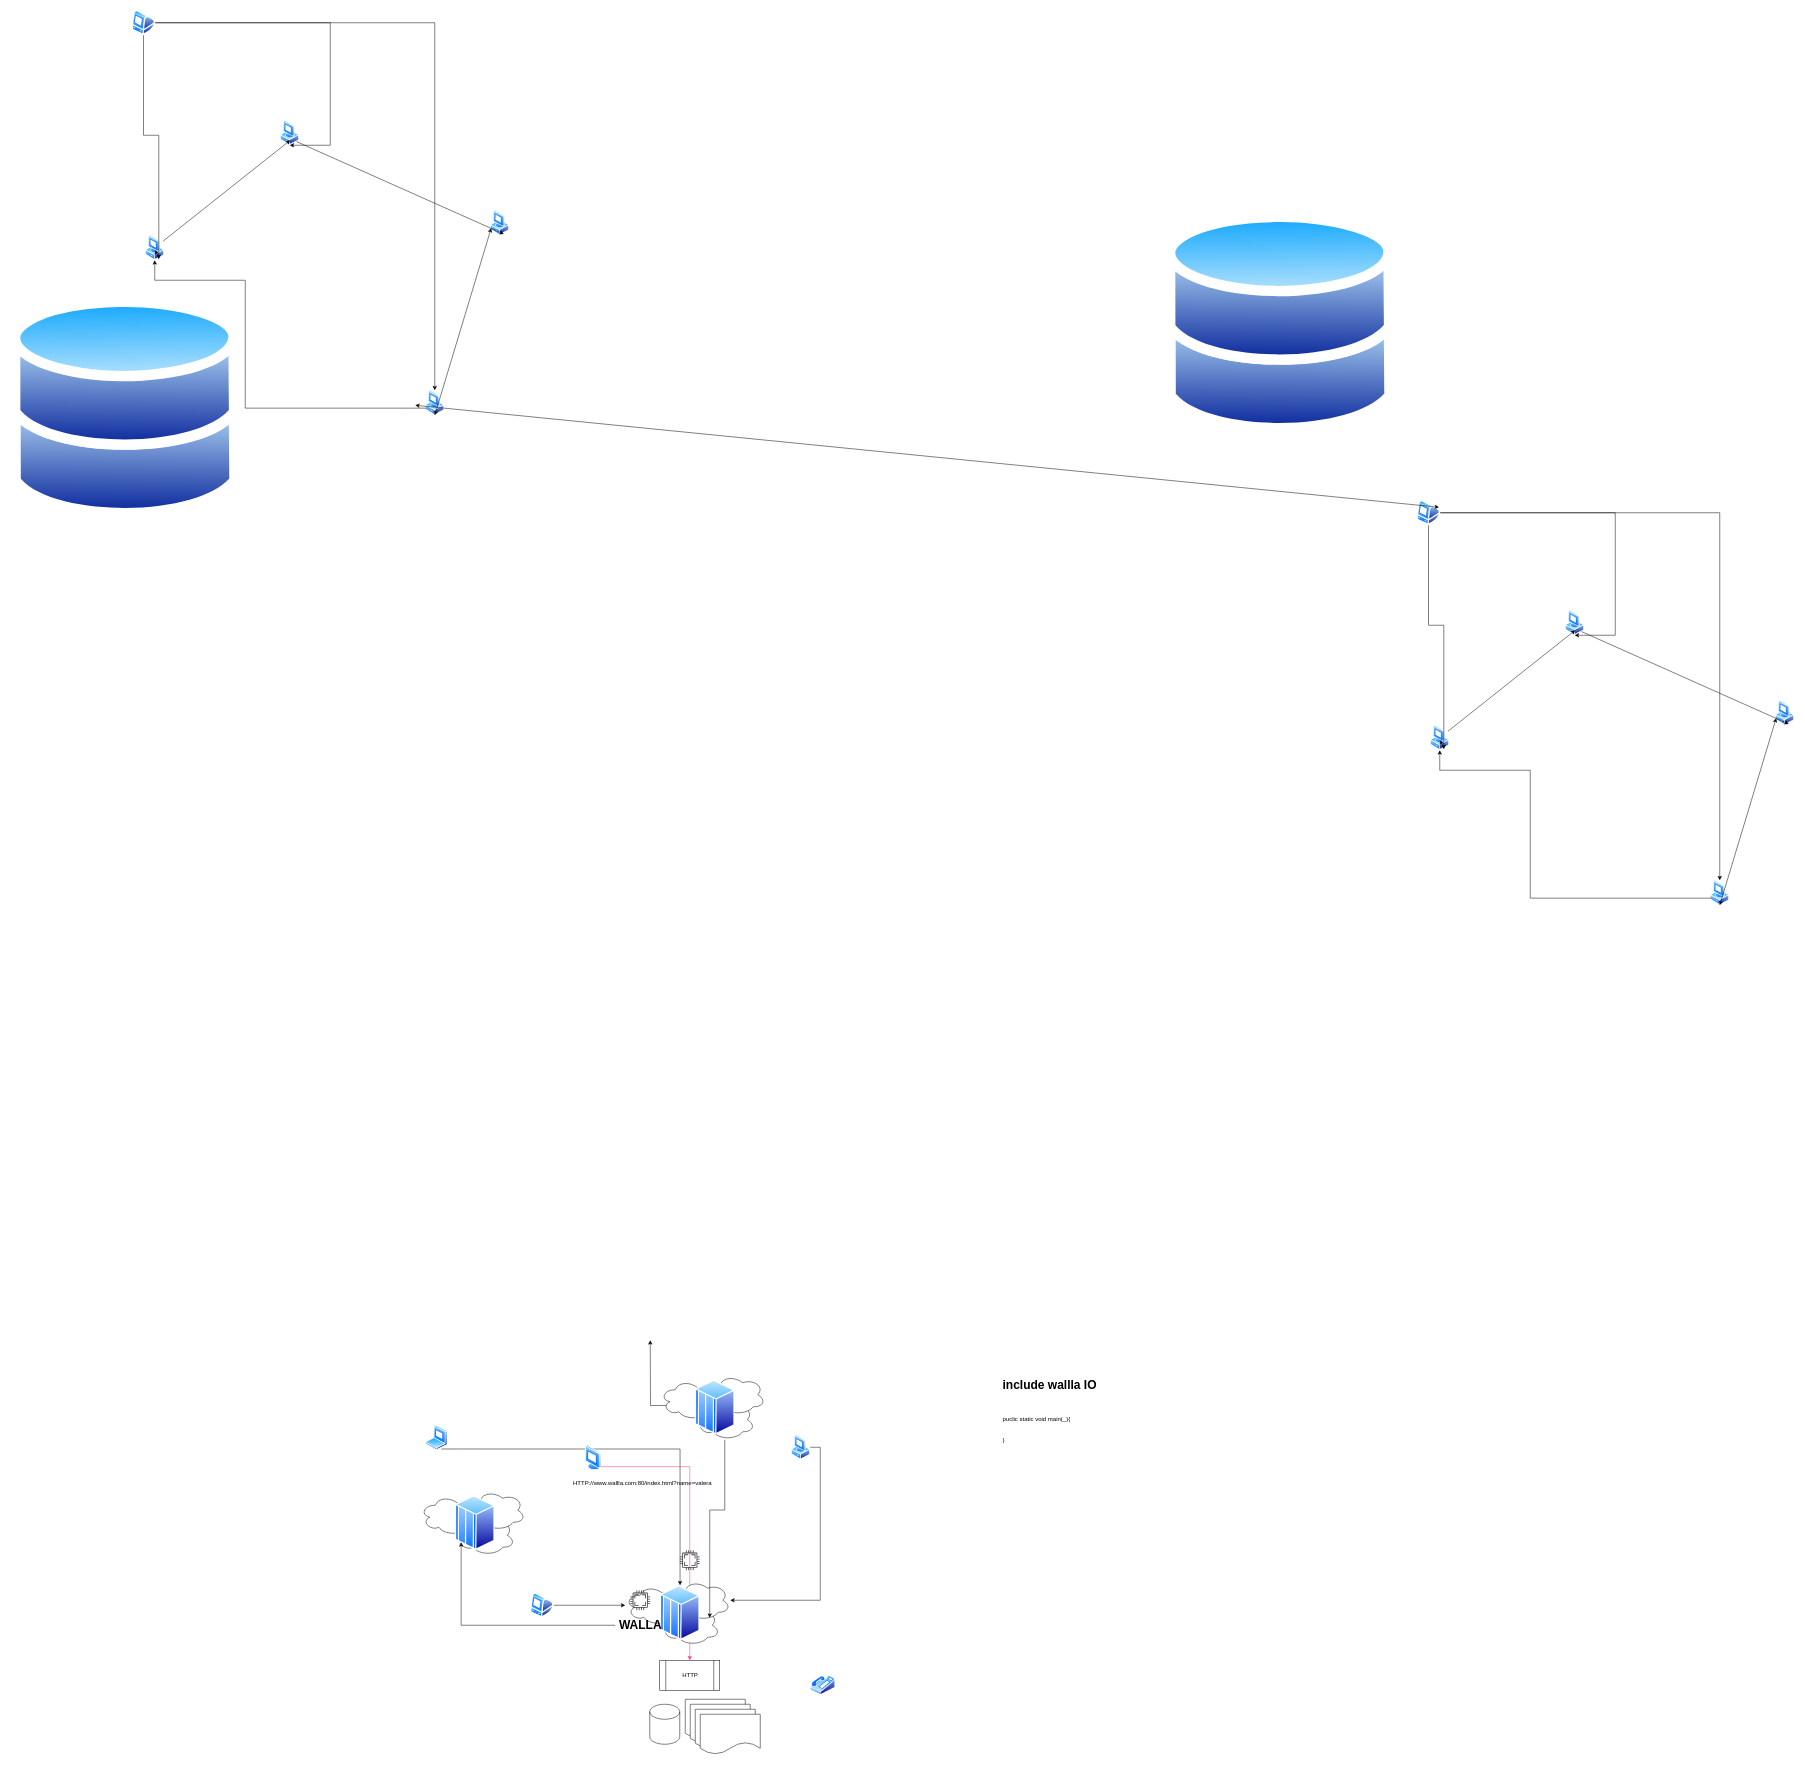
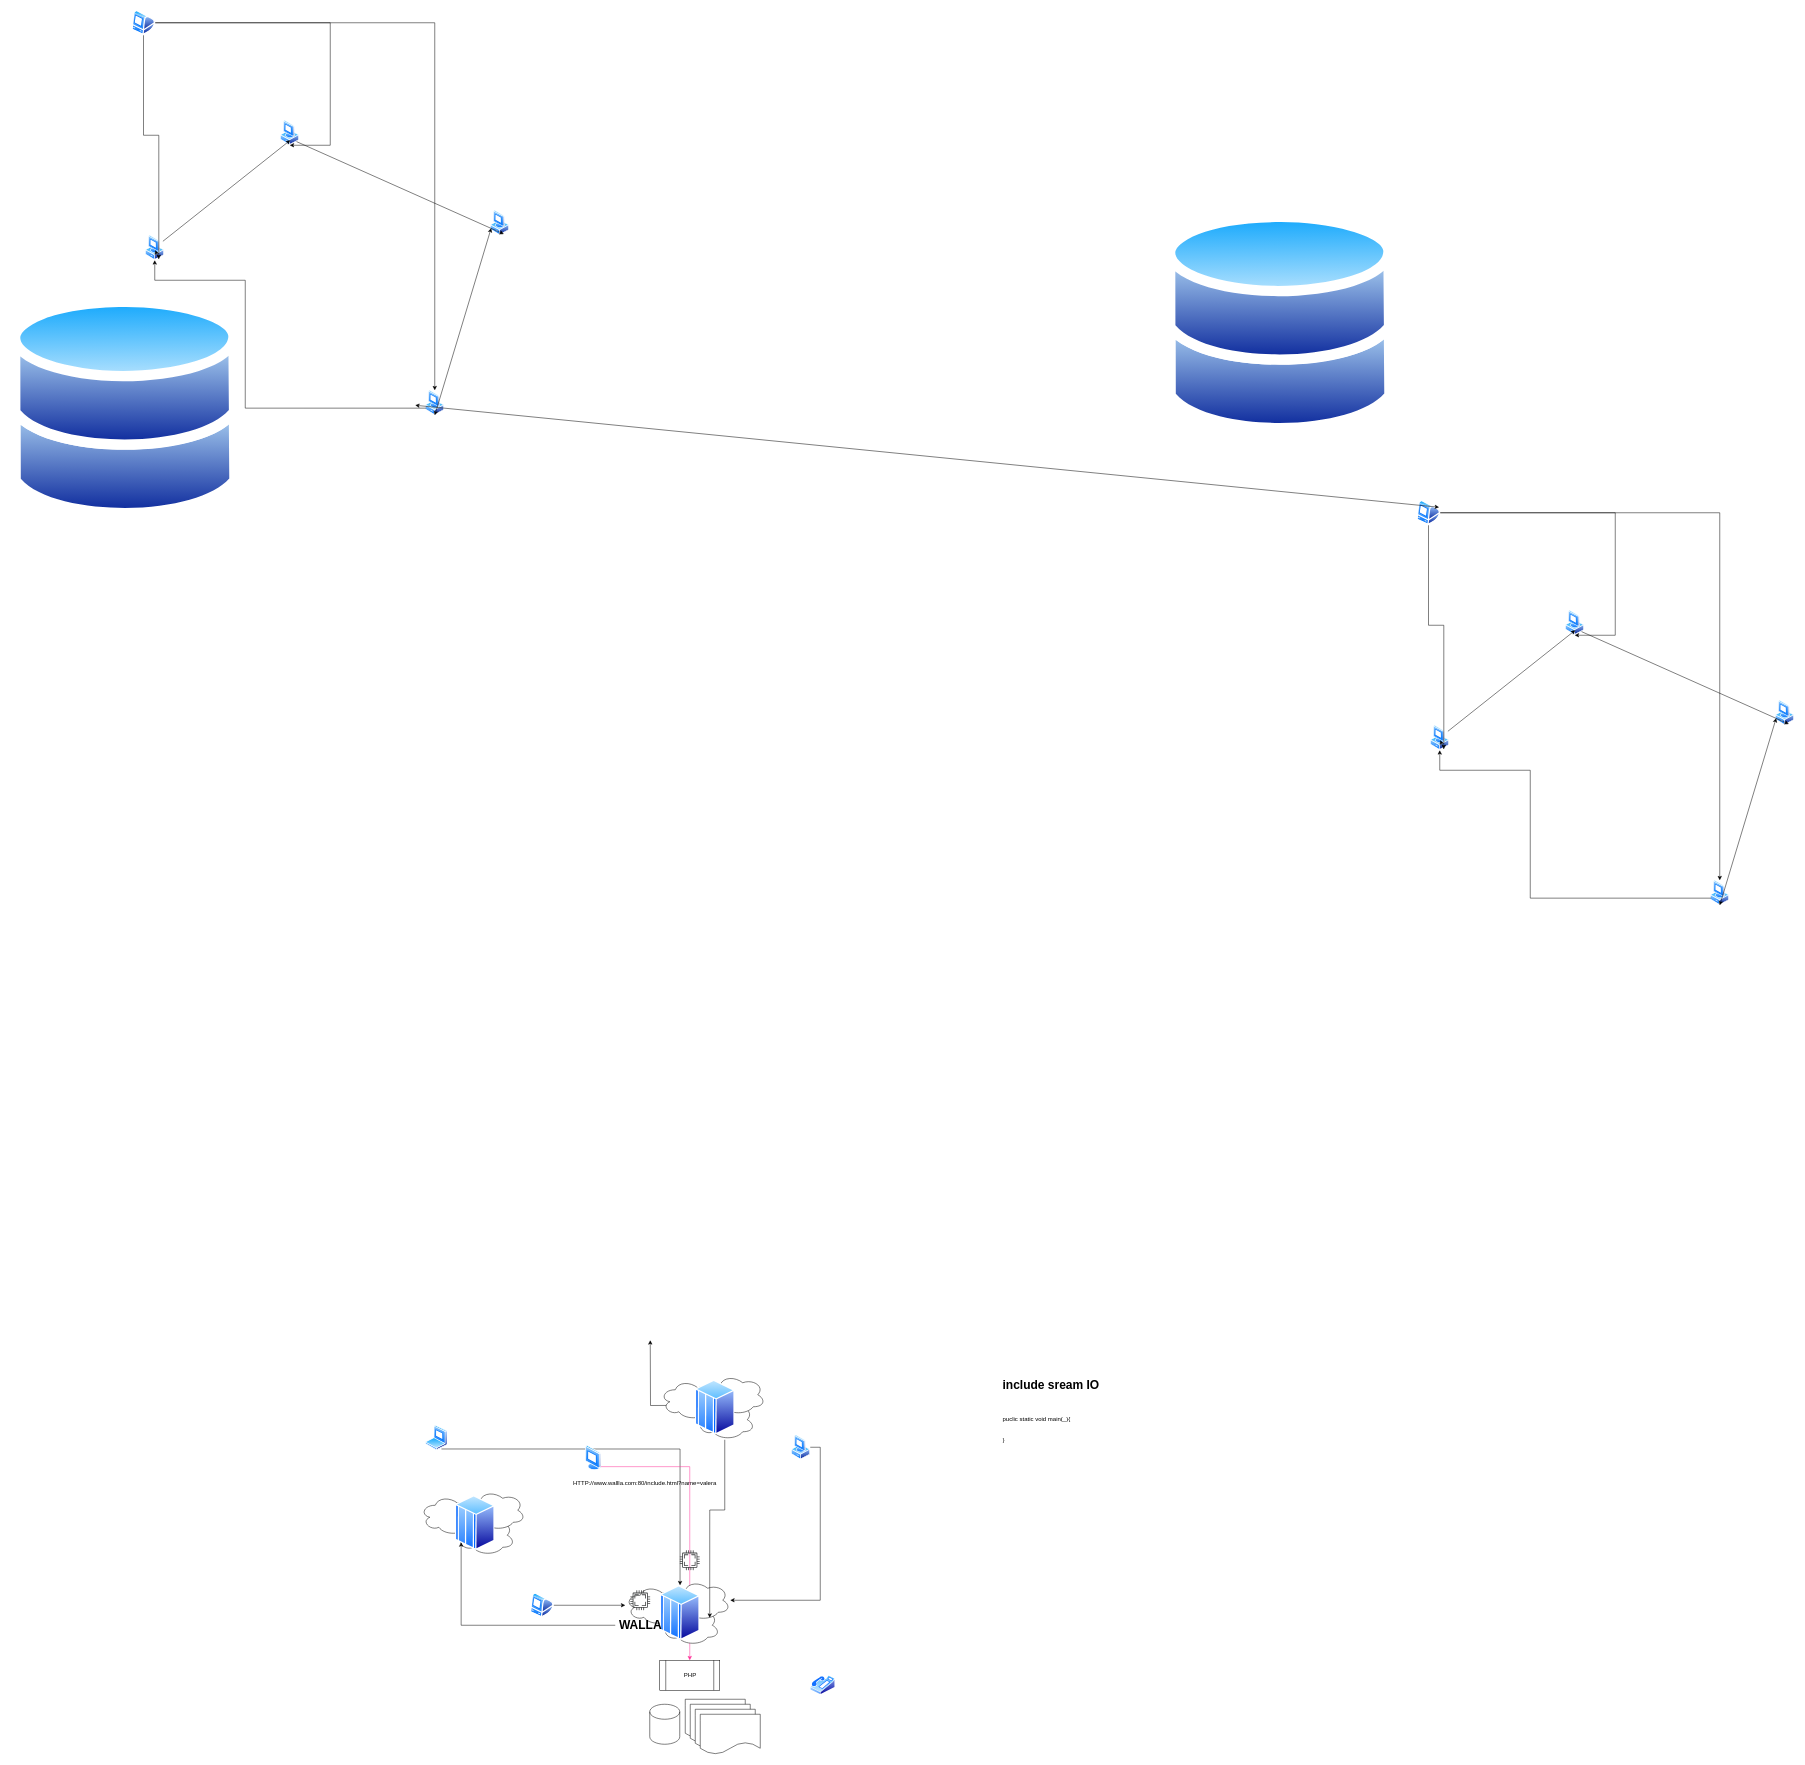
node "include wallla IO puclic static void main(_){ }": label "include wallla IO puclic static void main(_){ }" -> "include sream IO puclic static void main(_){ }"
node "HTTP://www.wallla.com:80/index.html?name=valera": label "HTTP://www.wallla.com:80/index.html?name=valera" -> "HTTP://www.wallla.com:80/include.html?name=valera"
node "HTTP": label "HTTP" -> "PHP"
